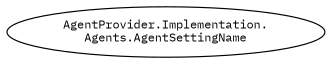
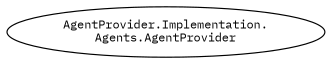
node "AgentProvider.Implementation. Agents.AgentSettingName": label "AgentProvider.Implementation. Agents.AgentSettingName" -> "AgentProvider.Implementation. Agents.AgentProvider"
